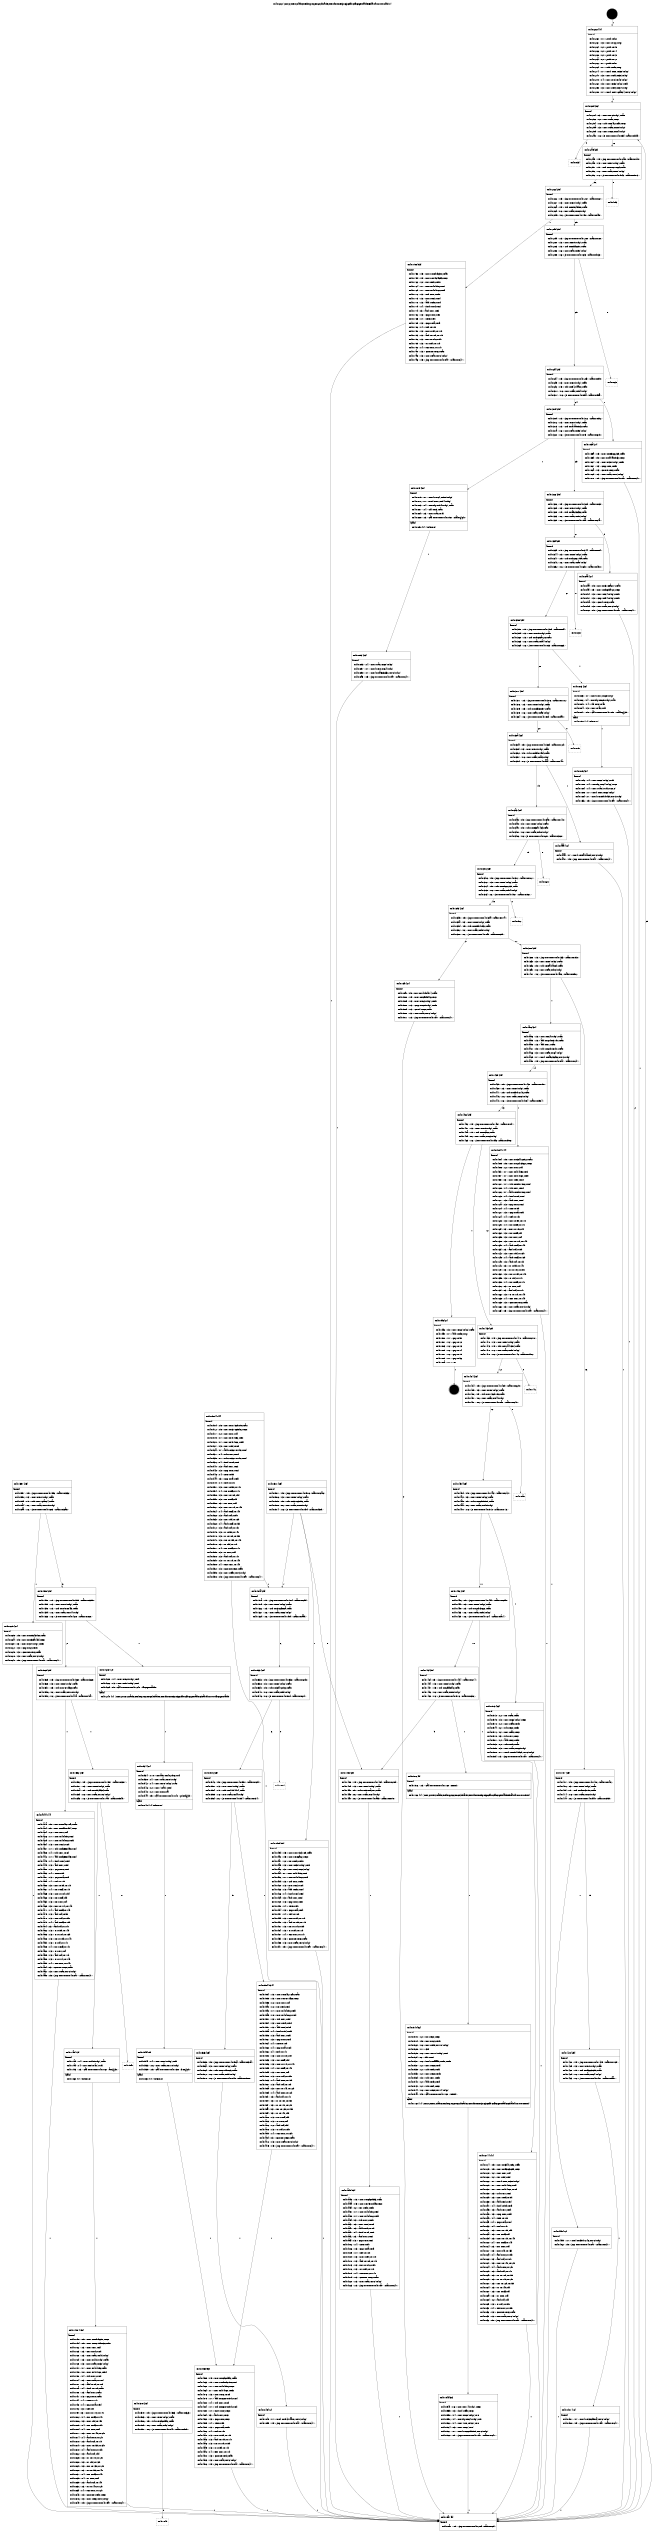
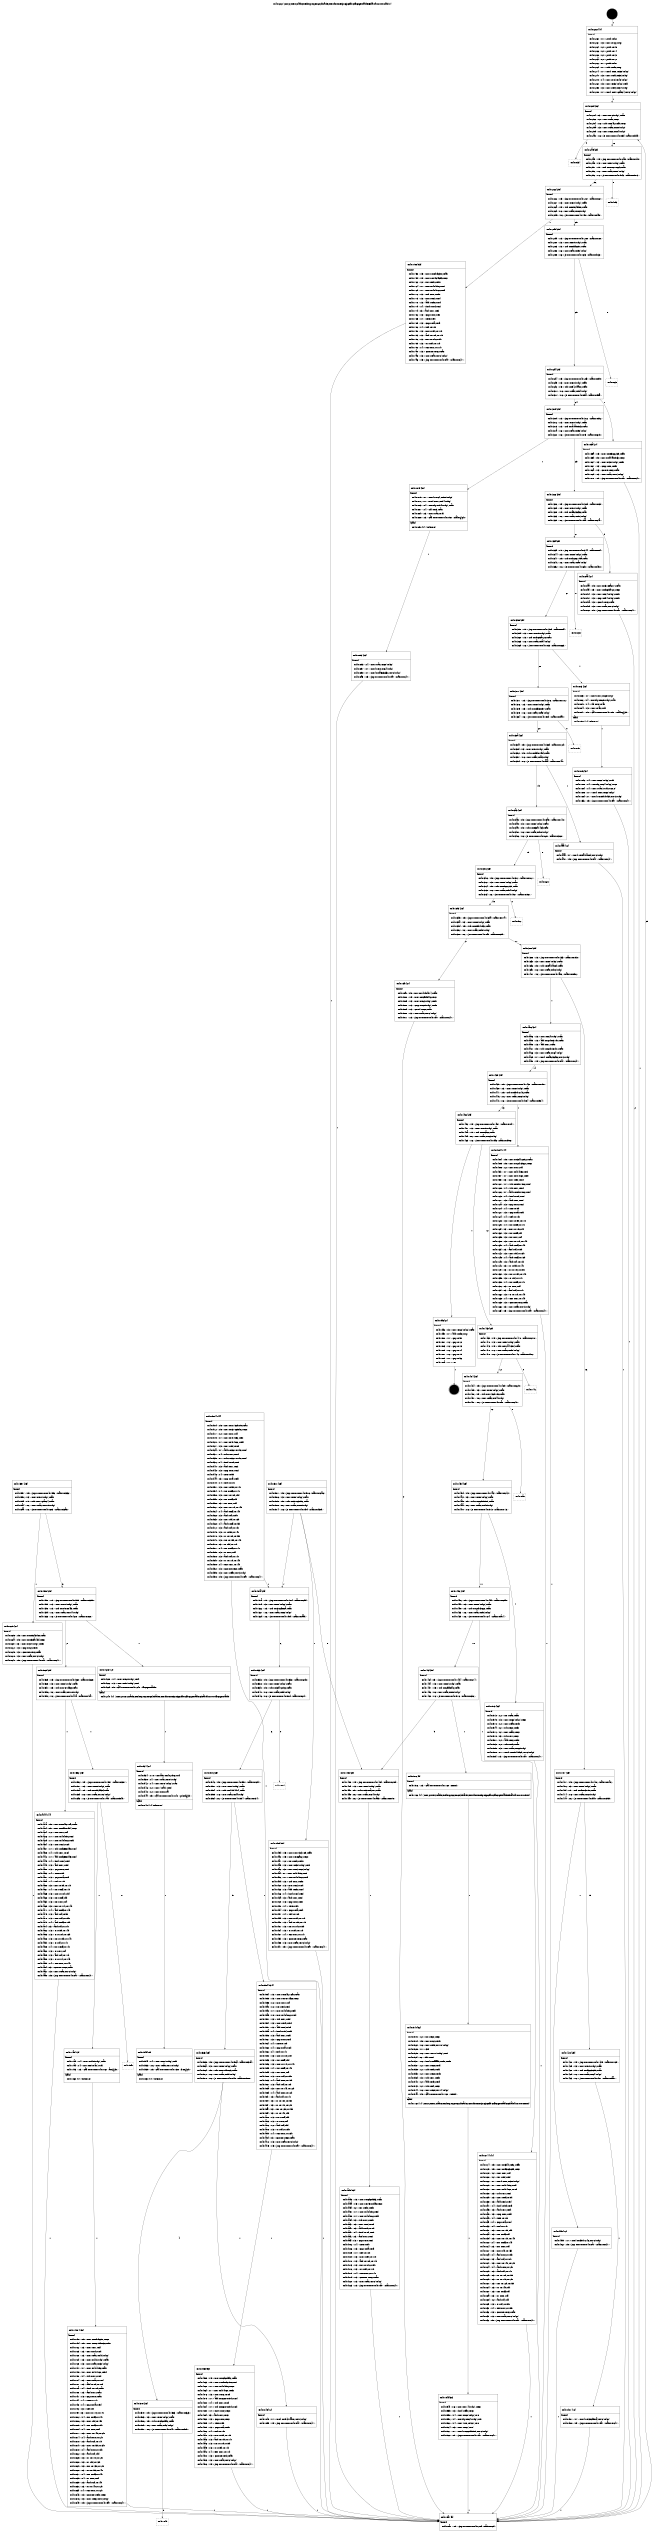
edge "0x401b4f [15]" -> "0x401b5e [93]": removed, label "1"
edge "0x401565 [25]" -> "0x40157e [25]": added, label "4"
